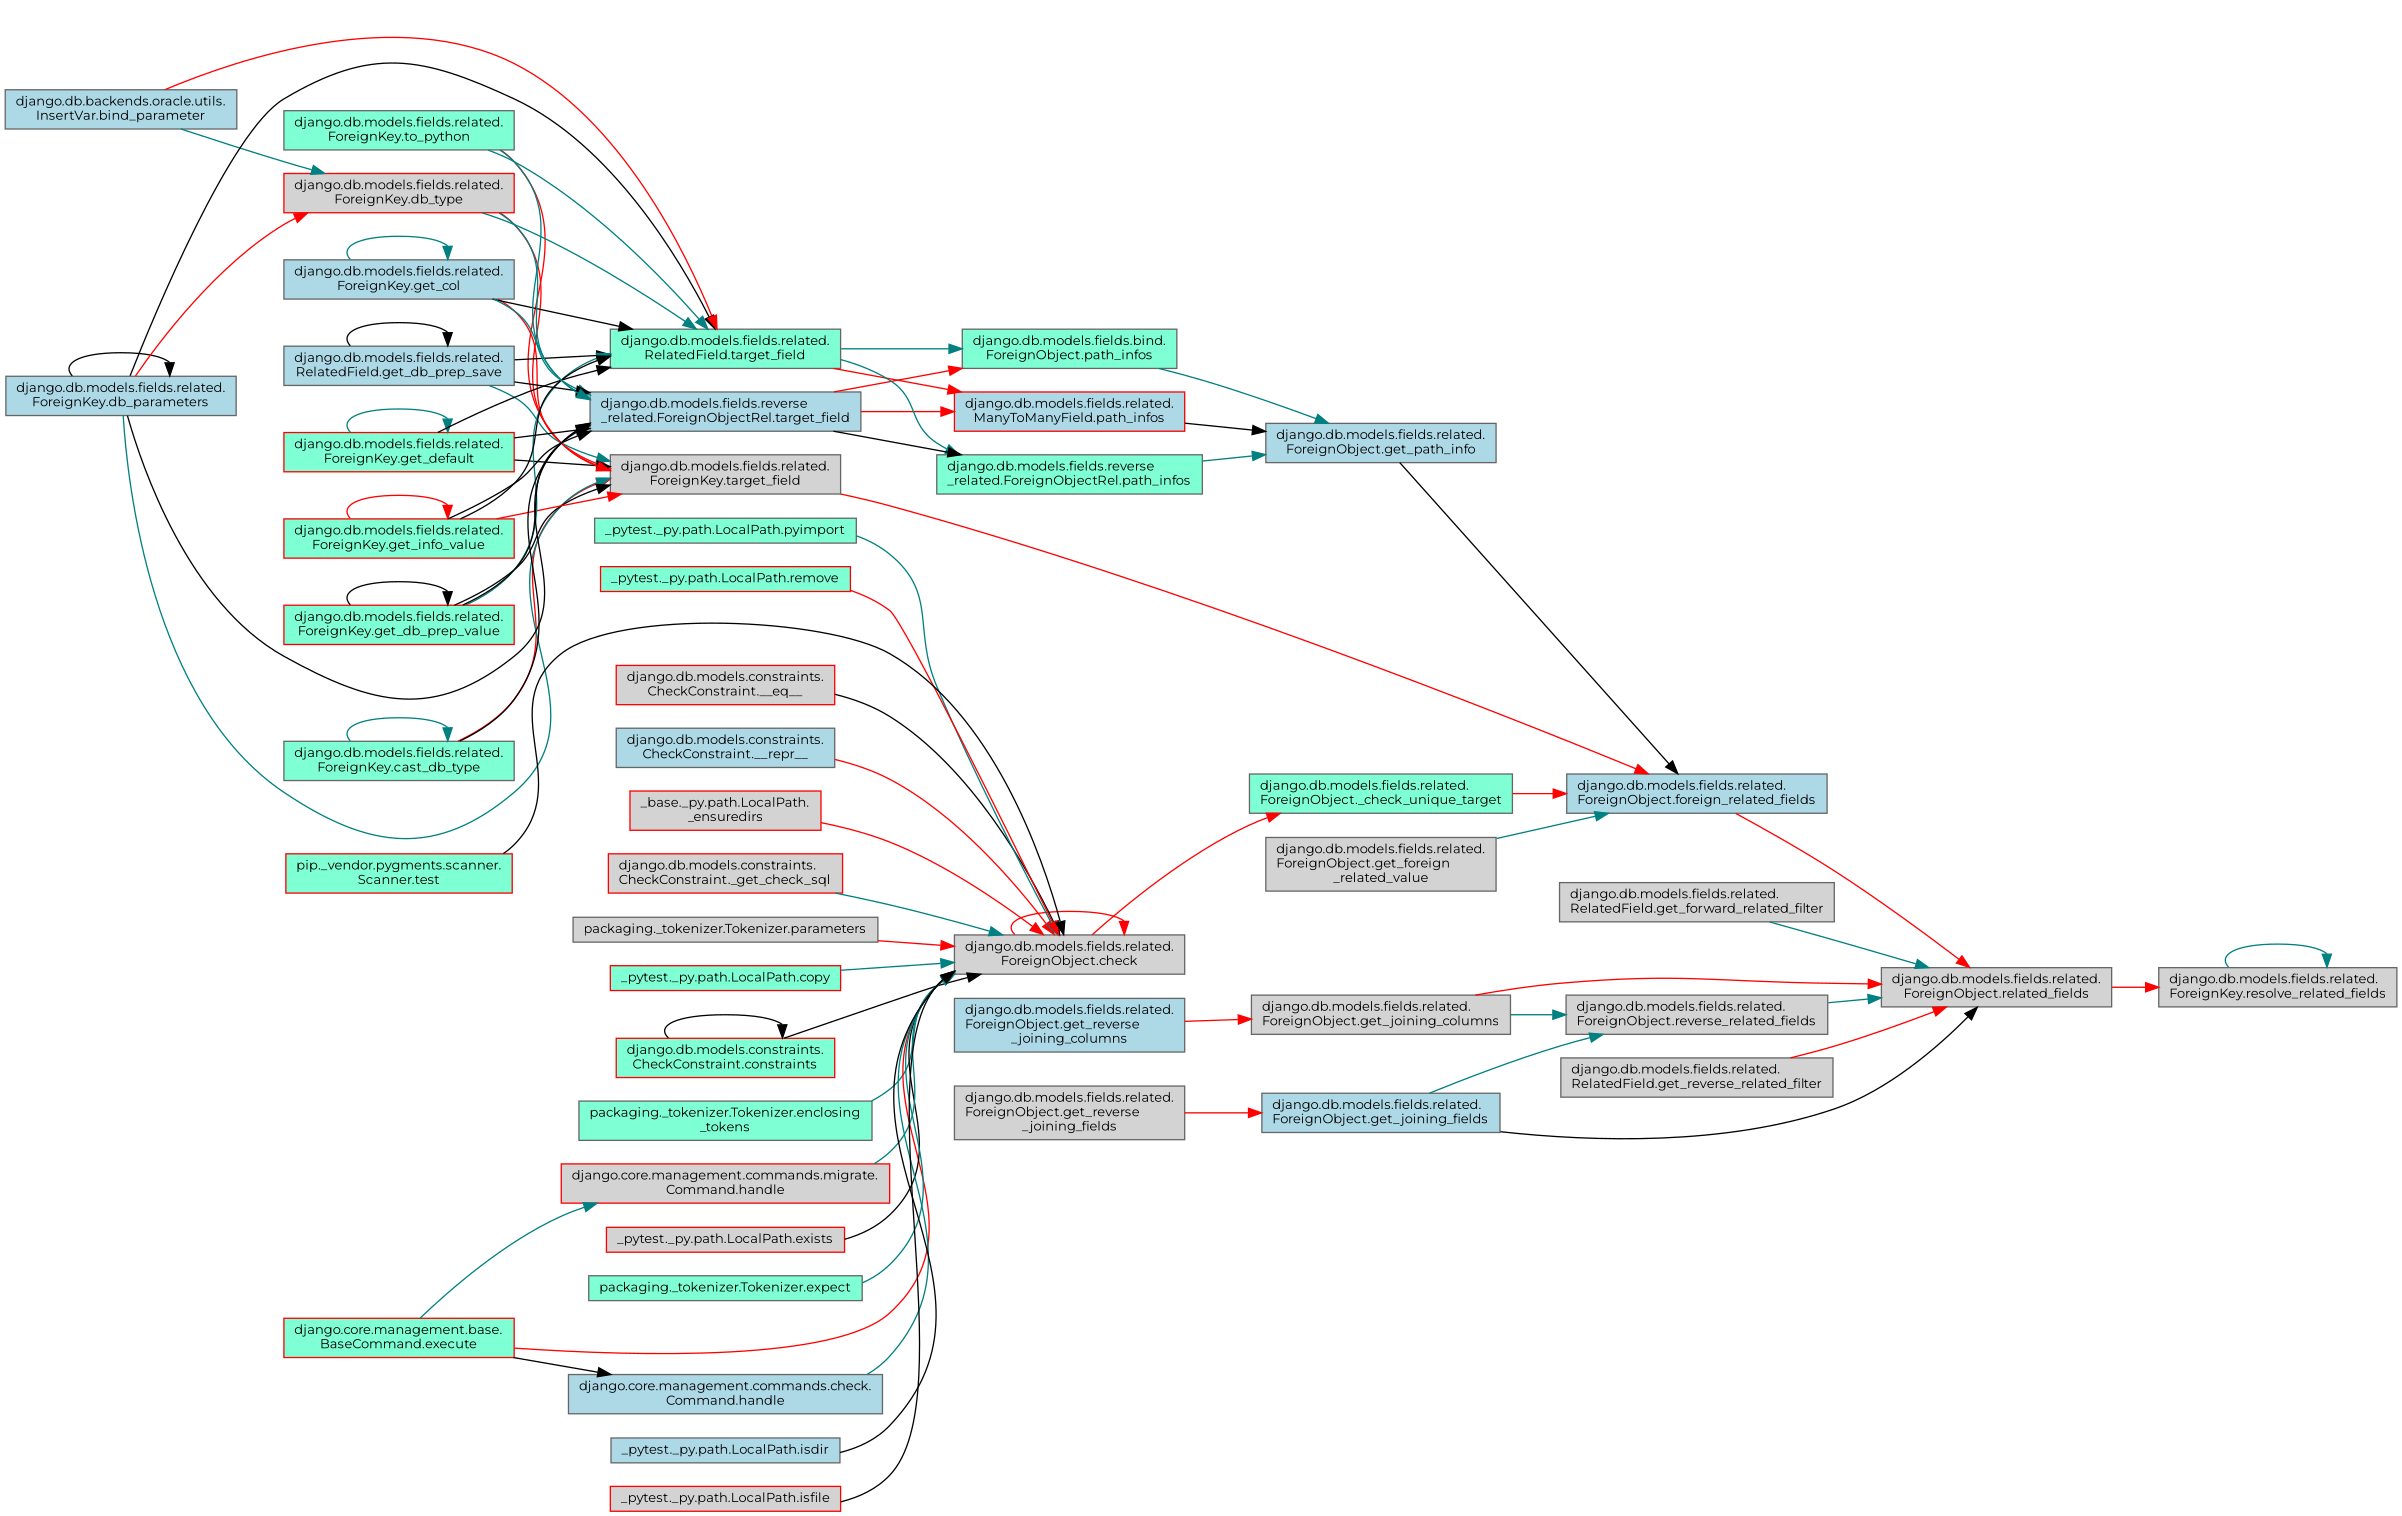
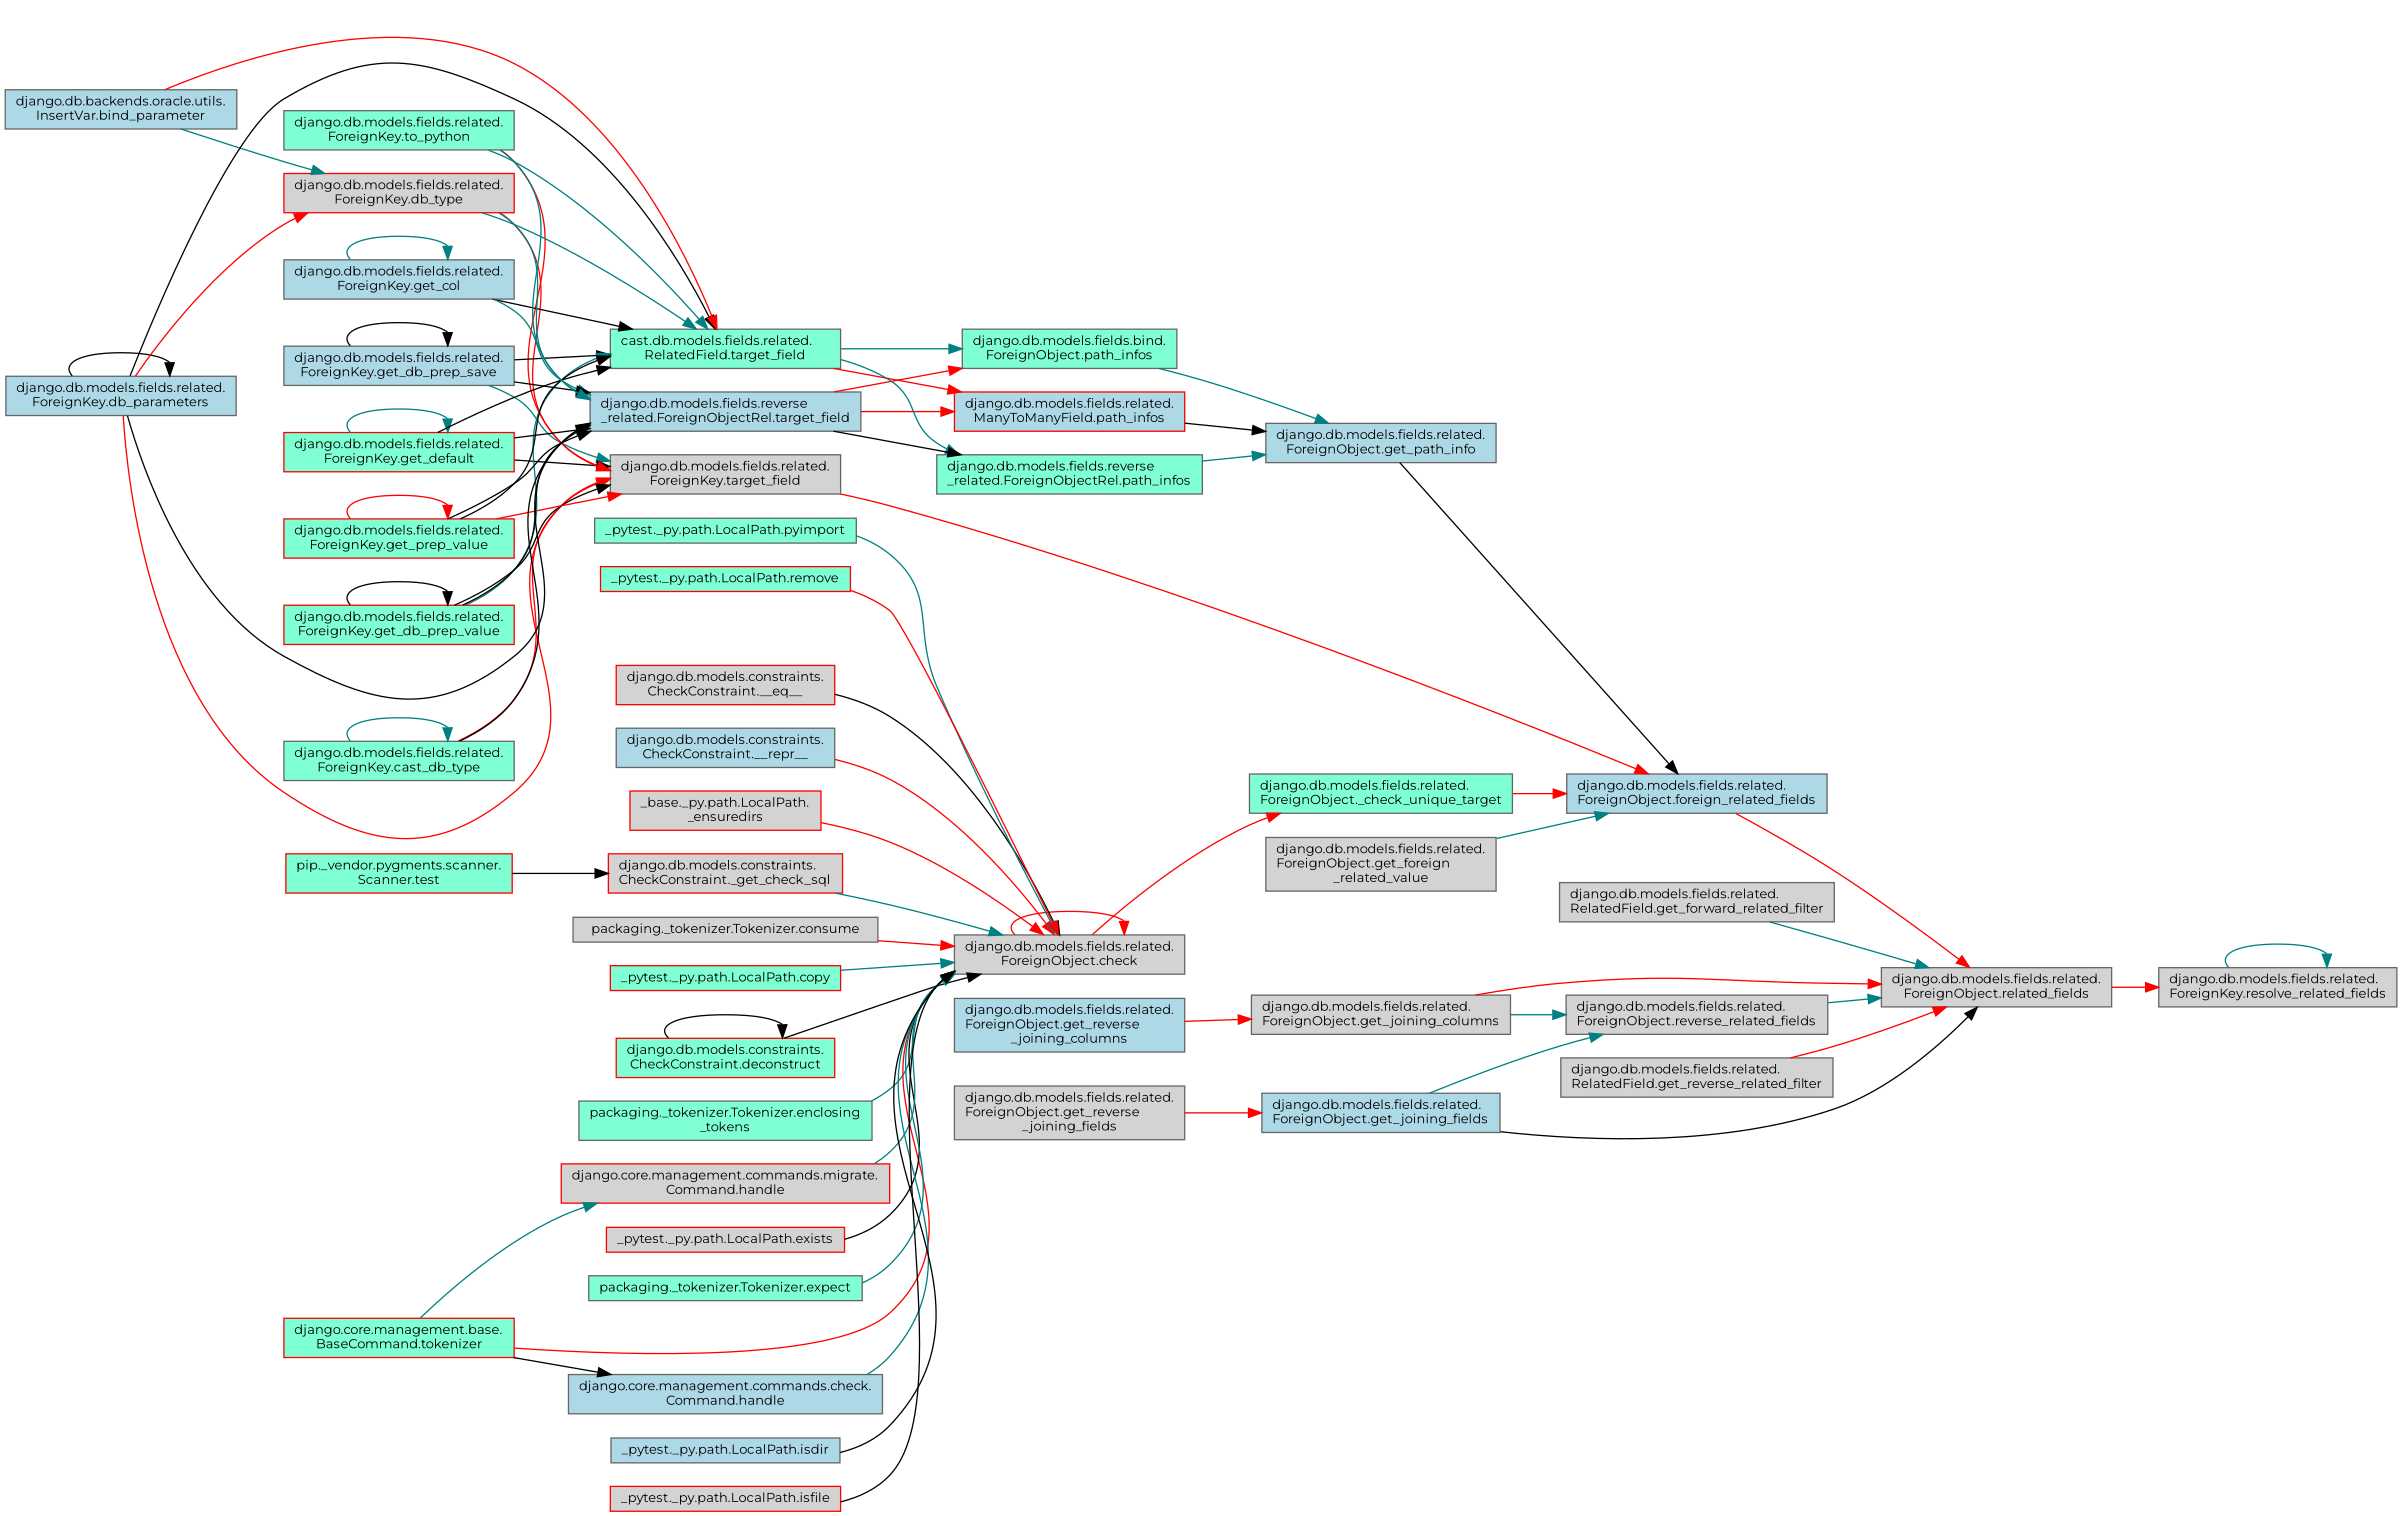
node "django.db.models.fields.related. RelatedField.target_field": label "django.db.models.fields.related. RelatedField.target_field" -> "cast.db.models.fields.related. RelatedField.target_field"
node "django.db.models.fields.related. RelatedField.get_db_prep_save": label "django.db.models.fields.related. RelatedField.get_db_prep_save" -> "django.db.models.fields.related. ForeignKey.get_db_prep_save"
edge "django.db.models.fields.related. ForeignKey.get_col" -> "django.db.models.fields.related. ForeignKey.target_field": removed
node "django.db.models.fields.related. ForeignKey.get_info_value": label "django.db.models.fields.related. ForeignKey.get_info_value" -> "django.db.models.fields.related. ForeignKey.get_prep_value"
edge "pip._vendor.pygments.scanner. Scanner.test" -> "django.db.models.fields.related. ForeignObject.check": now "pip._vendor.pygments.scanner. Scanner.test" -> "django.db.models.constraints. CheckConstraint._get_check_sql"
edge "django.db.models.fields.related. ForeignKey.db_parameters" -> "django.db.models.fields.related. ForeignKey.target_field": color teal -> red
node "packaging._tokenizer.Tokenizer.parameters": label "packaging._tokenizer.Tokenizer.parameters" -> "packaging._tokenizer.Tokenizer.consume"
node "django.db.models.constraints. CheckConstraint.constraints": label "django.db.models.constraints. CheckConstraint.constraints" -> "django.db.models.constraints. CheckConstraint.deconstruct"
node "django.core.management.base. BaseCommand.execute": label "django.core.management.base. BaseCommand.execute" -> "django.core.management.base. BaseCommand.tokenizer"
